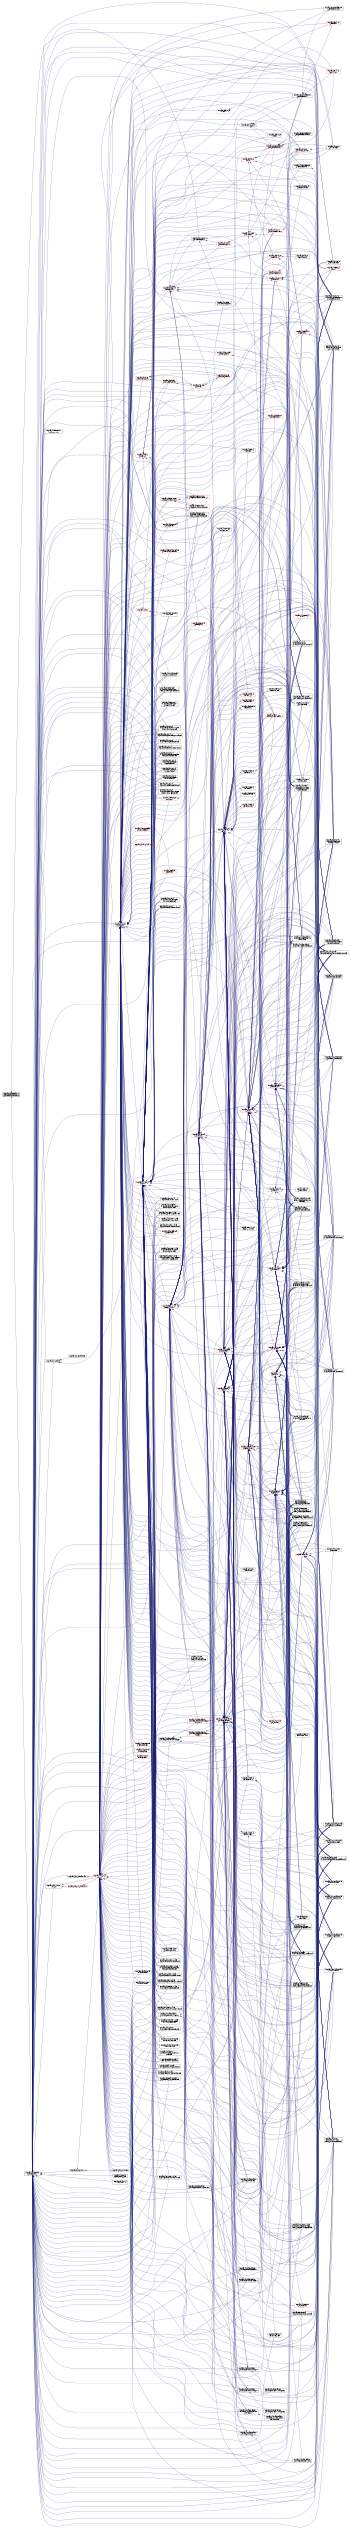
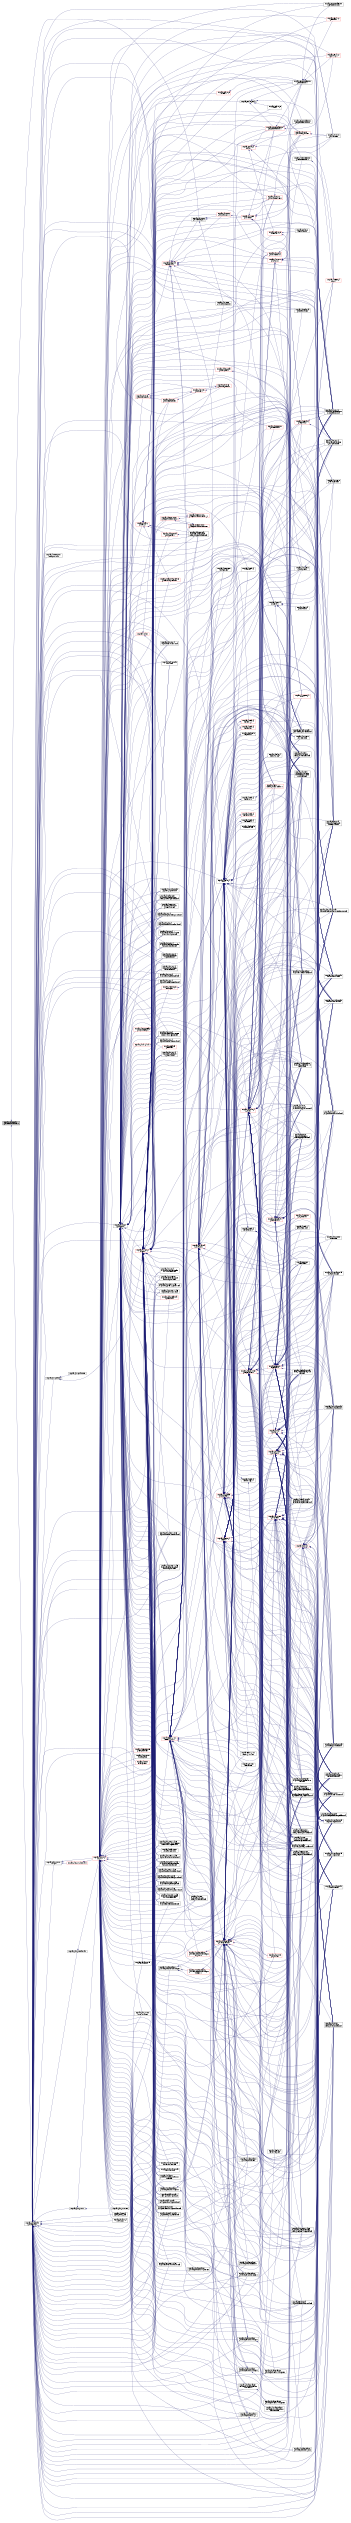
node "libraries/AC_Sprayer /AC_Sprayer.h": removed
node "pid/AP_Rally /AP_Rally.h": label "pid/AP_Rally /AP_Rally.h" -> "libraries/AP_Rally /AP_Rally.h"
node "libraries/AP_ADC_FLYMAPLE /examples/Storage/Storage.pde": label "libraries/AP_ADC_FLYMAPLE /examples/Storage/Storage.pde" -> "libraries/AP_HAL_FLYMAPLE /examples/Storage/Storage.pde"
